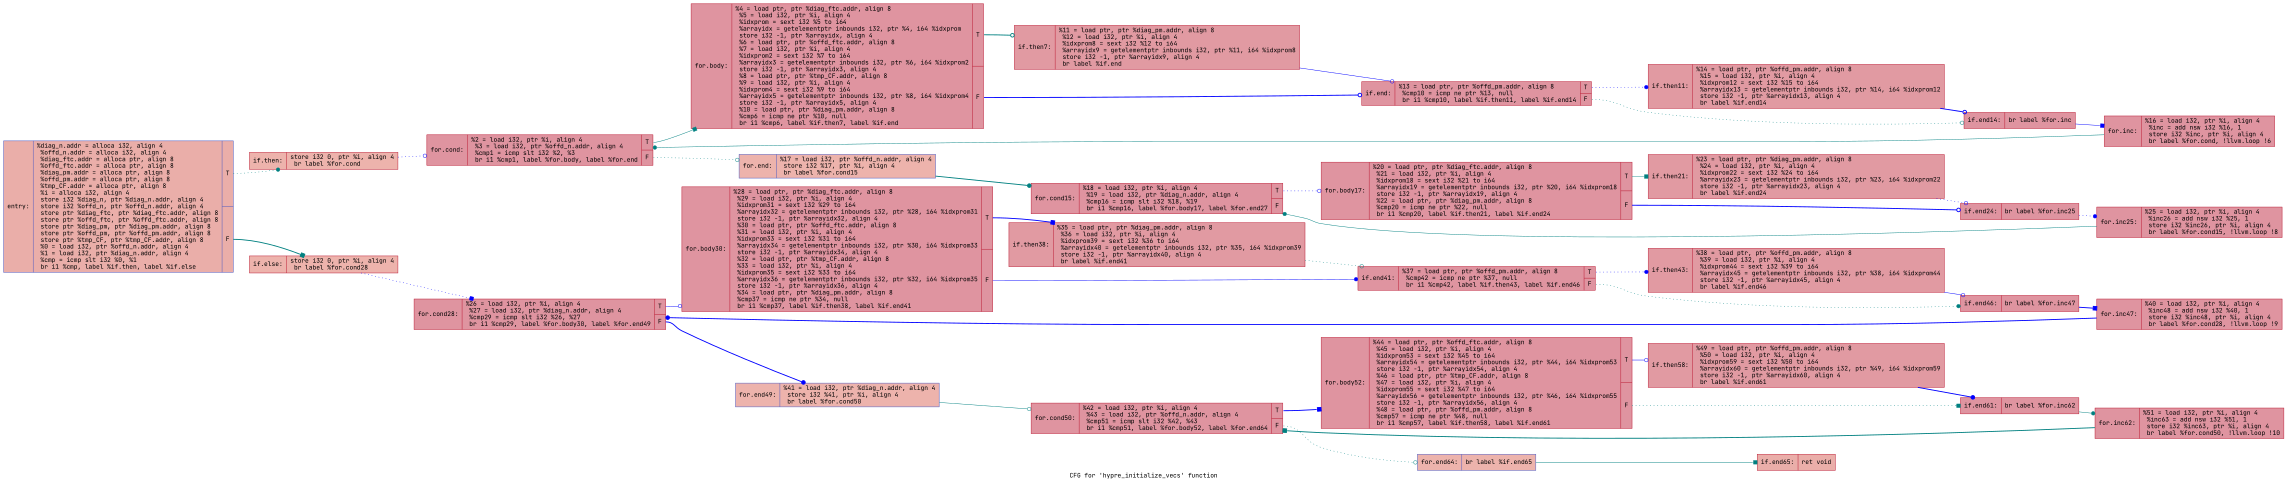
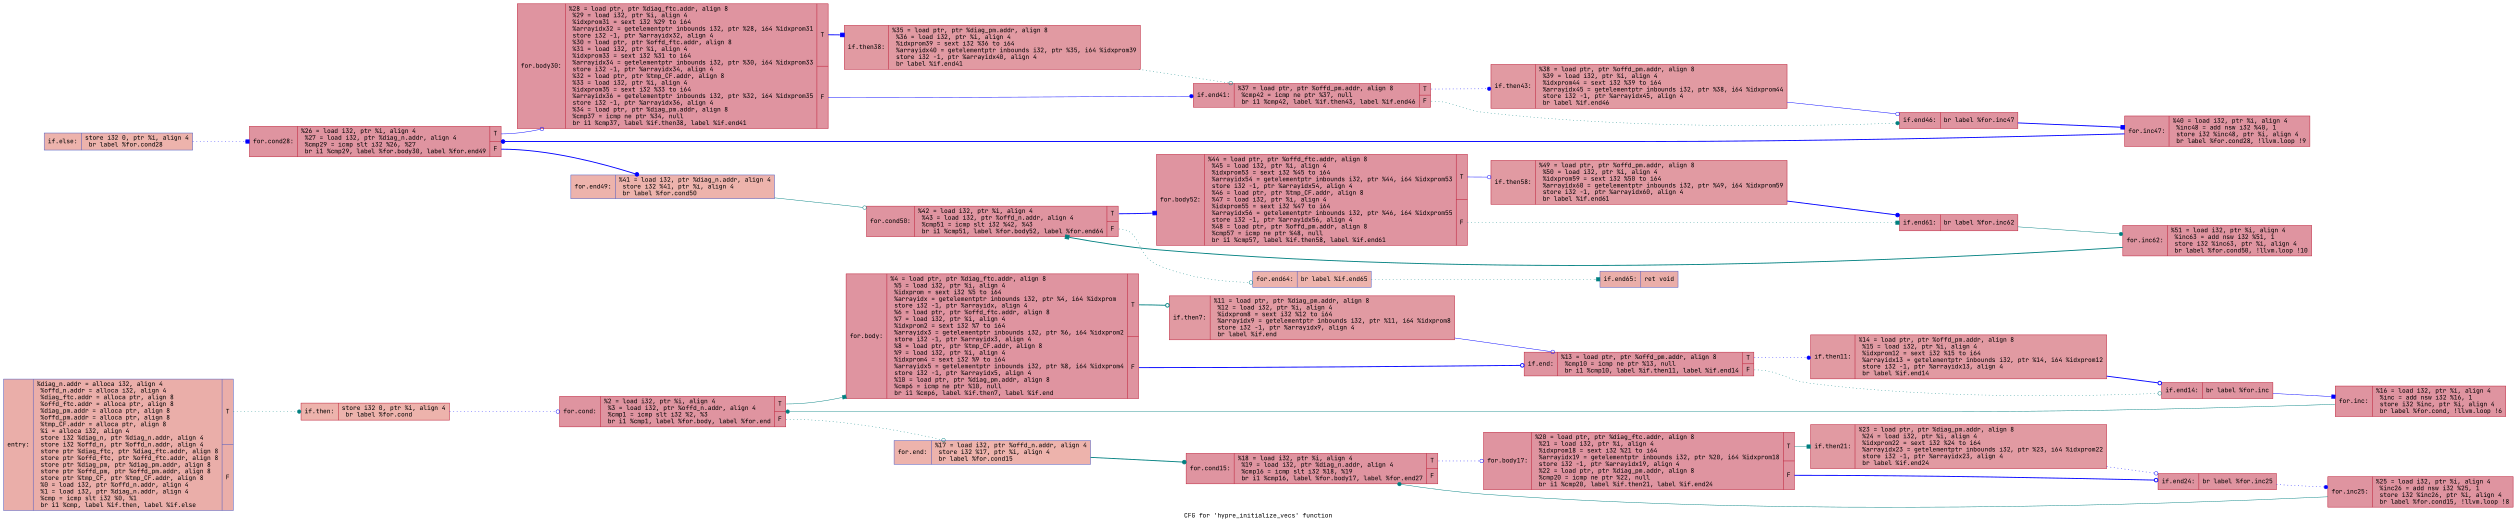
edge "entry:" -> "if.else:": removed
node "if.else:": color #b70d28ff -> #3d50c3ff
edge "for.end64:" -> "if.end65:": style solid -> dotted
node "if.end65:": color #b70d28ff -> #3d50c3ff
